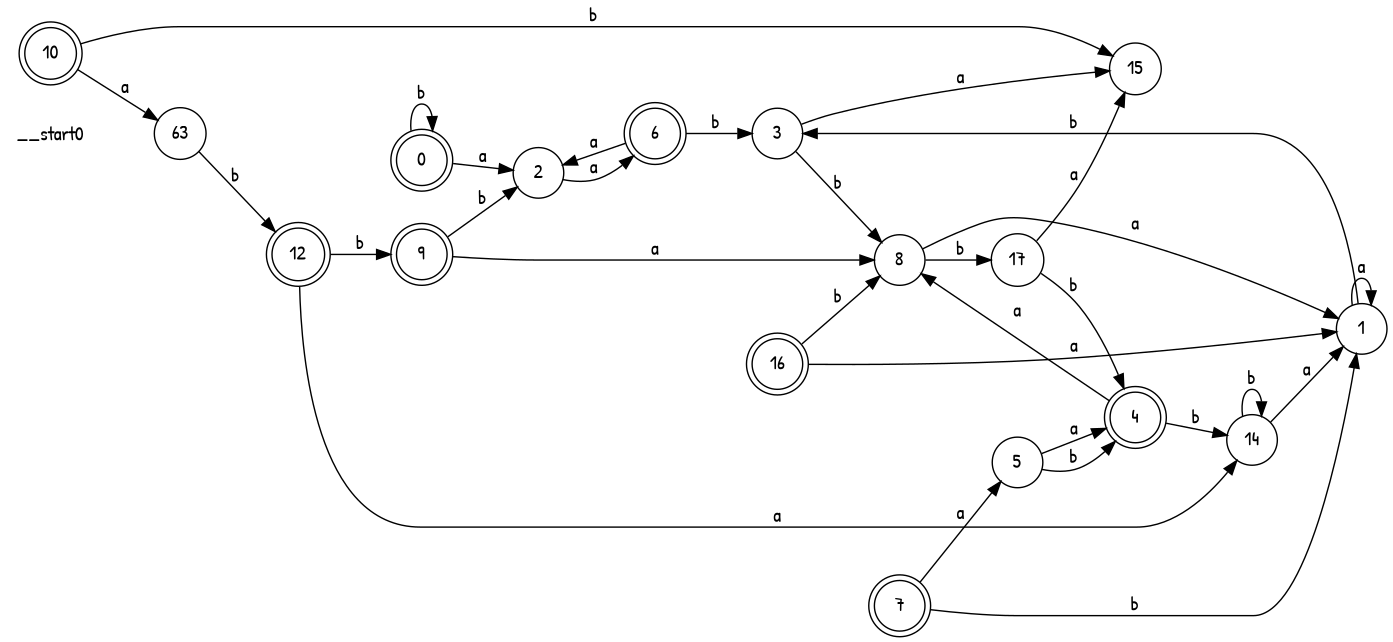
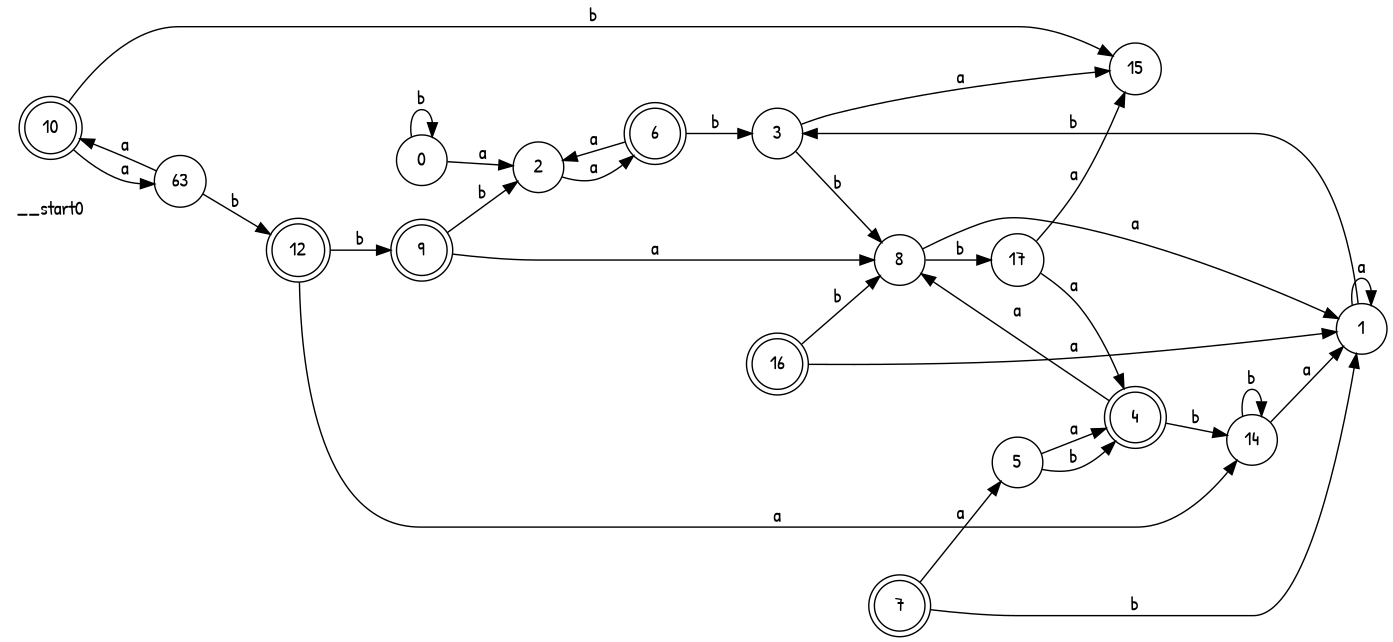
edge "63" -> "10": added, label "a"
node "0": shape doublecircle -> circle
edge "17" -> "4": label "b" -> "a"
